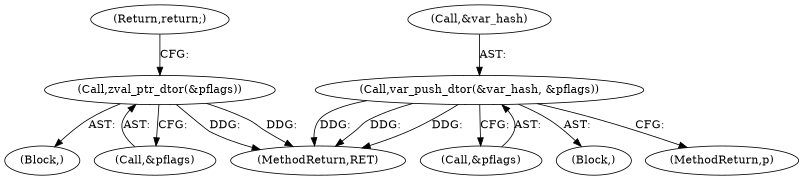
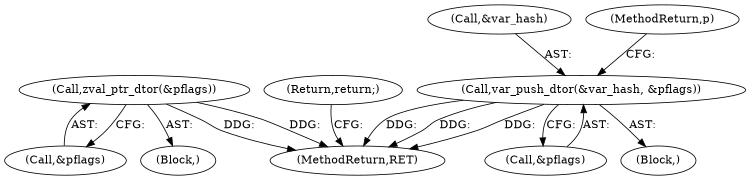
edge "(Return,return;)" -> "(Call,zval_ptr_dtor(&pflags))": now "(Return,return;)" -> "(MethodReturn,RET)"
edge "(Call,var_push_dtor(&var_hash, &pflags))" -> "(MethodReturn,p)": reversed
